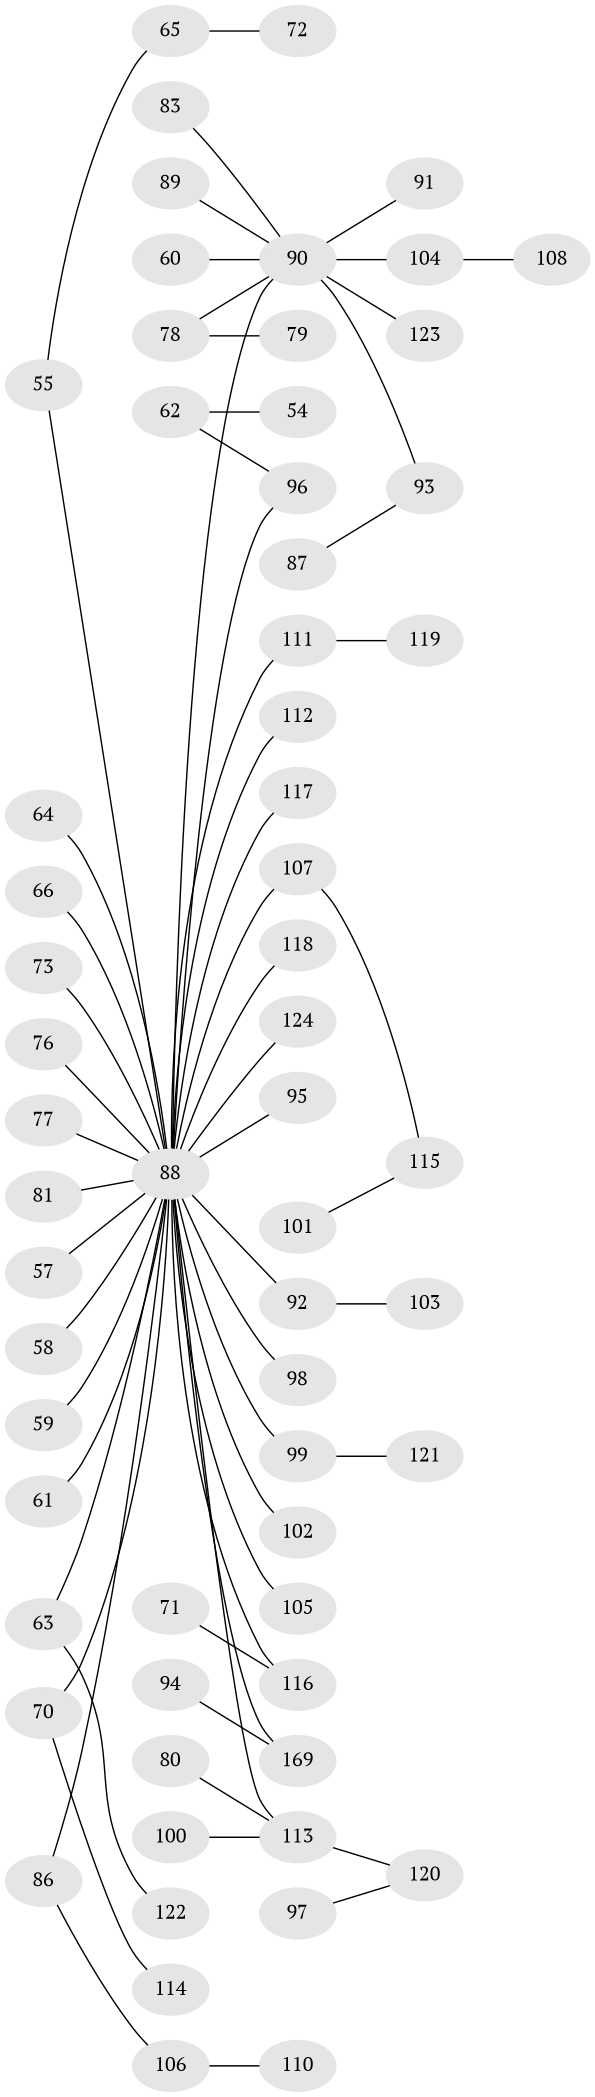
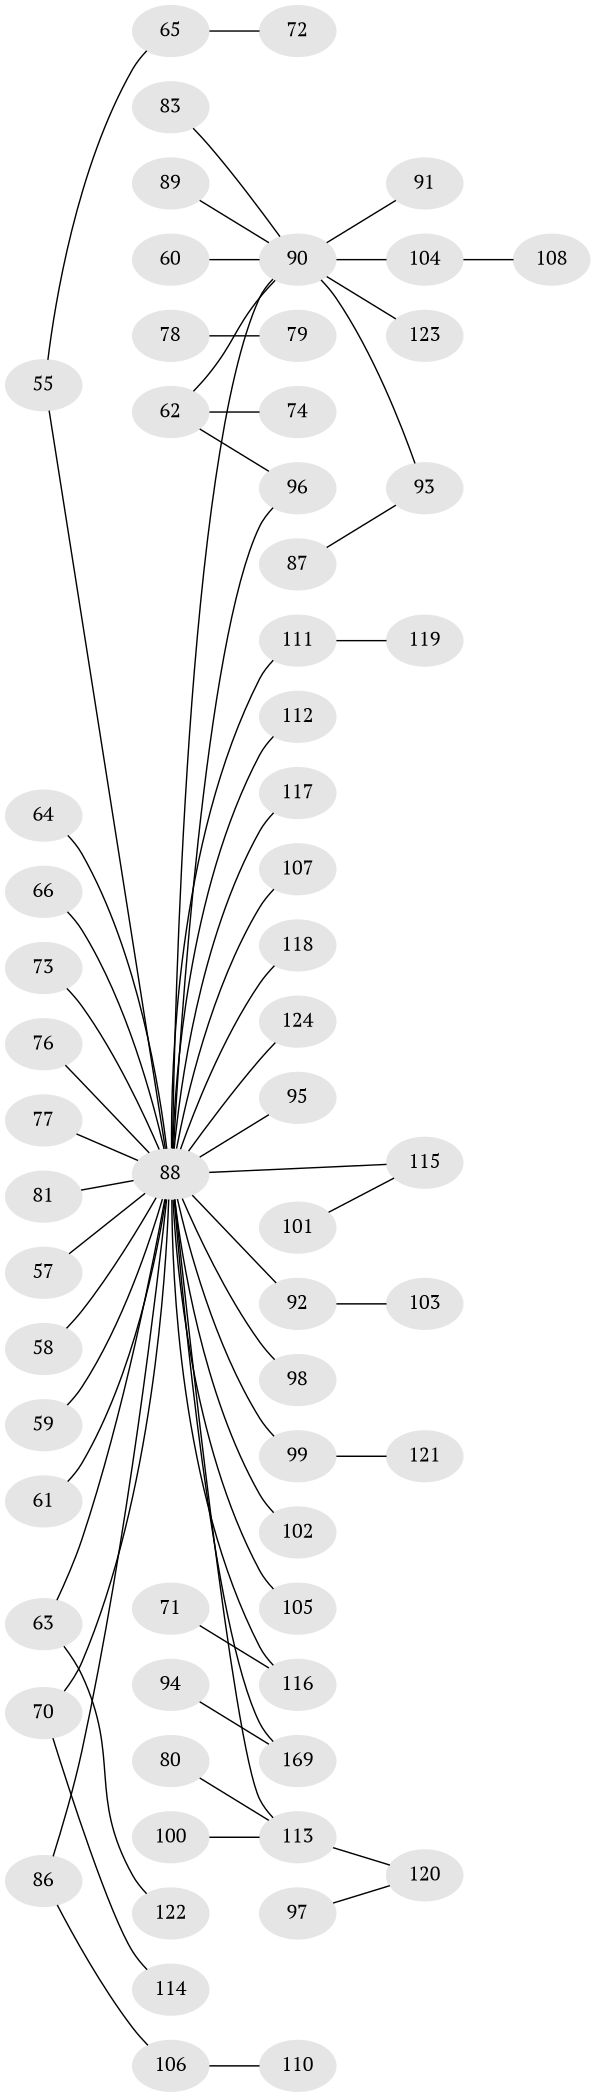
edge "90" -- "78": now "90" -- "62"
node "54": label "54" -> "74"
edge "107" -- "115": now "88" -- "115"
